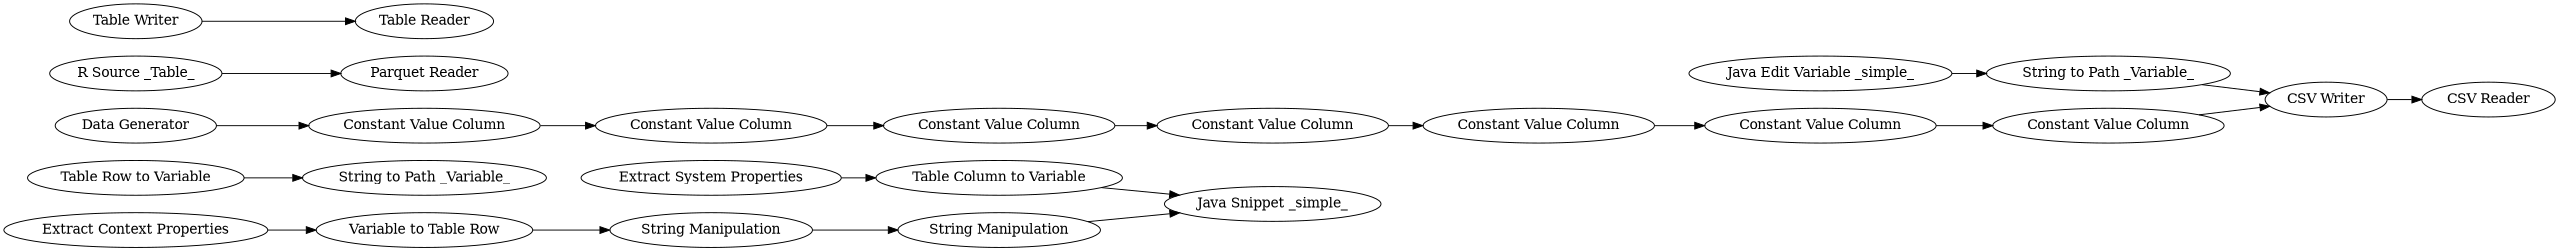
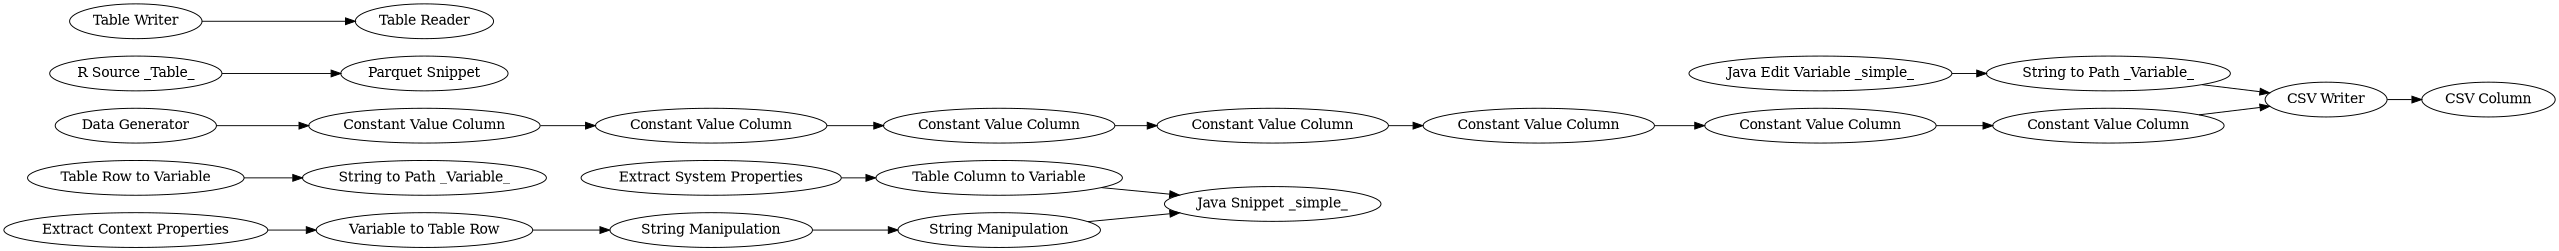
node "Parquet Reader": label "Parquet Reader" -> "Parquet Snippet"
node "CSV Reader": label "CSV Reader" -> "CSV Column"
